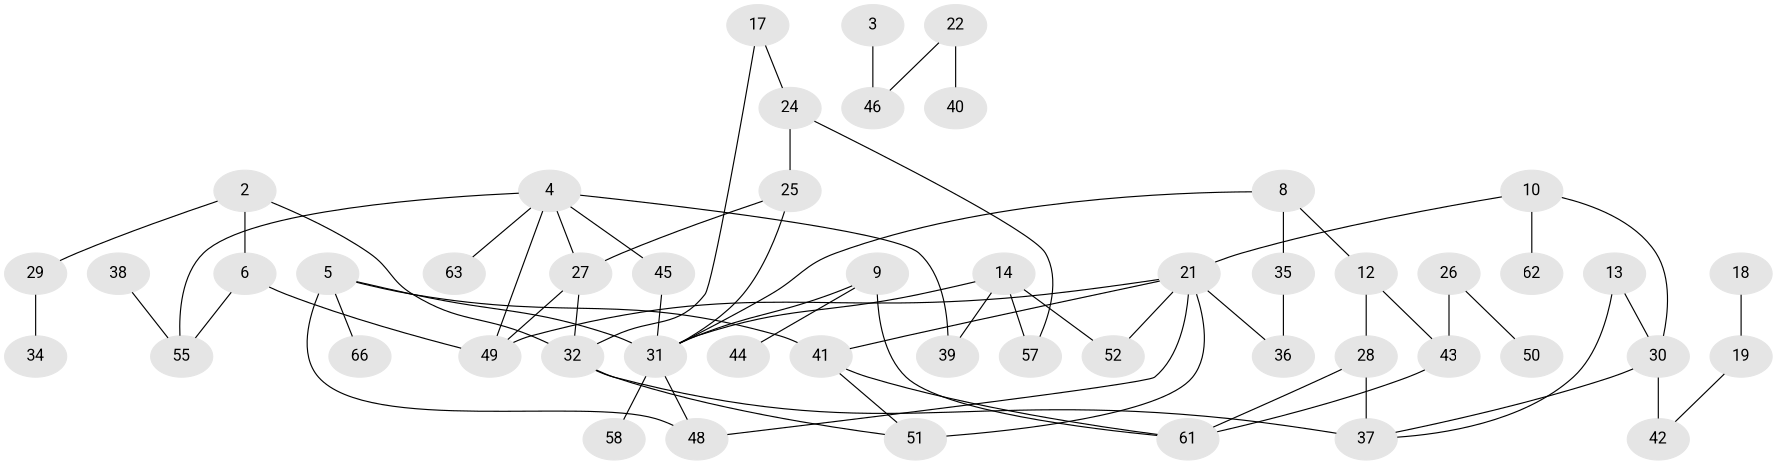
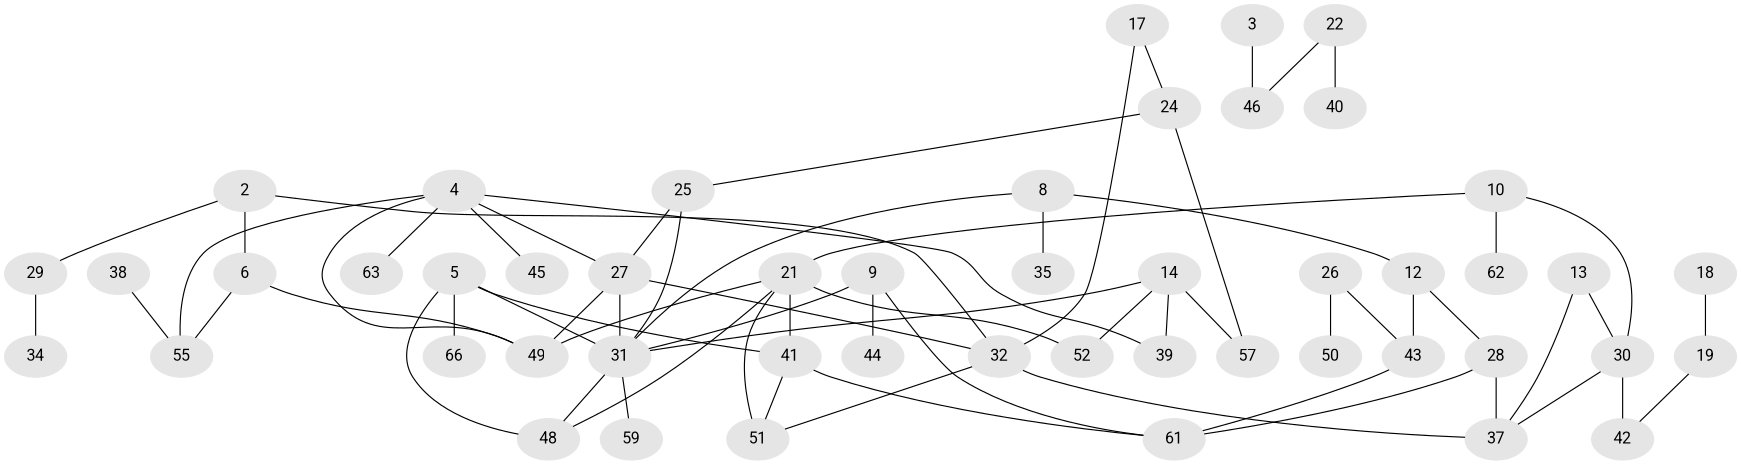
edge "45" -- "31": now "27" -- "31"
node "36": removed
node "58": label "58" -> "59"
